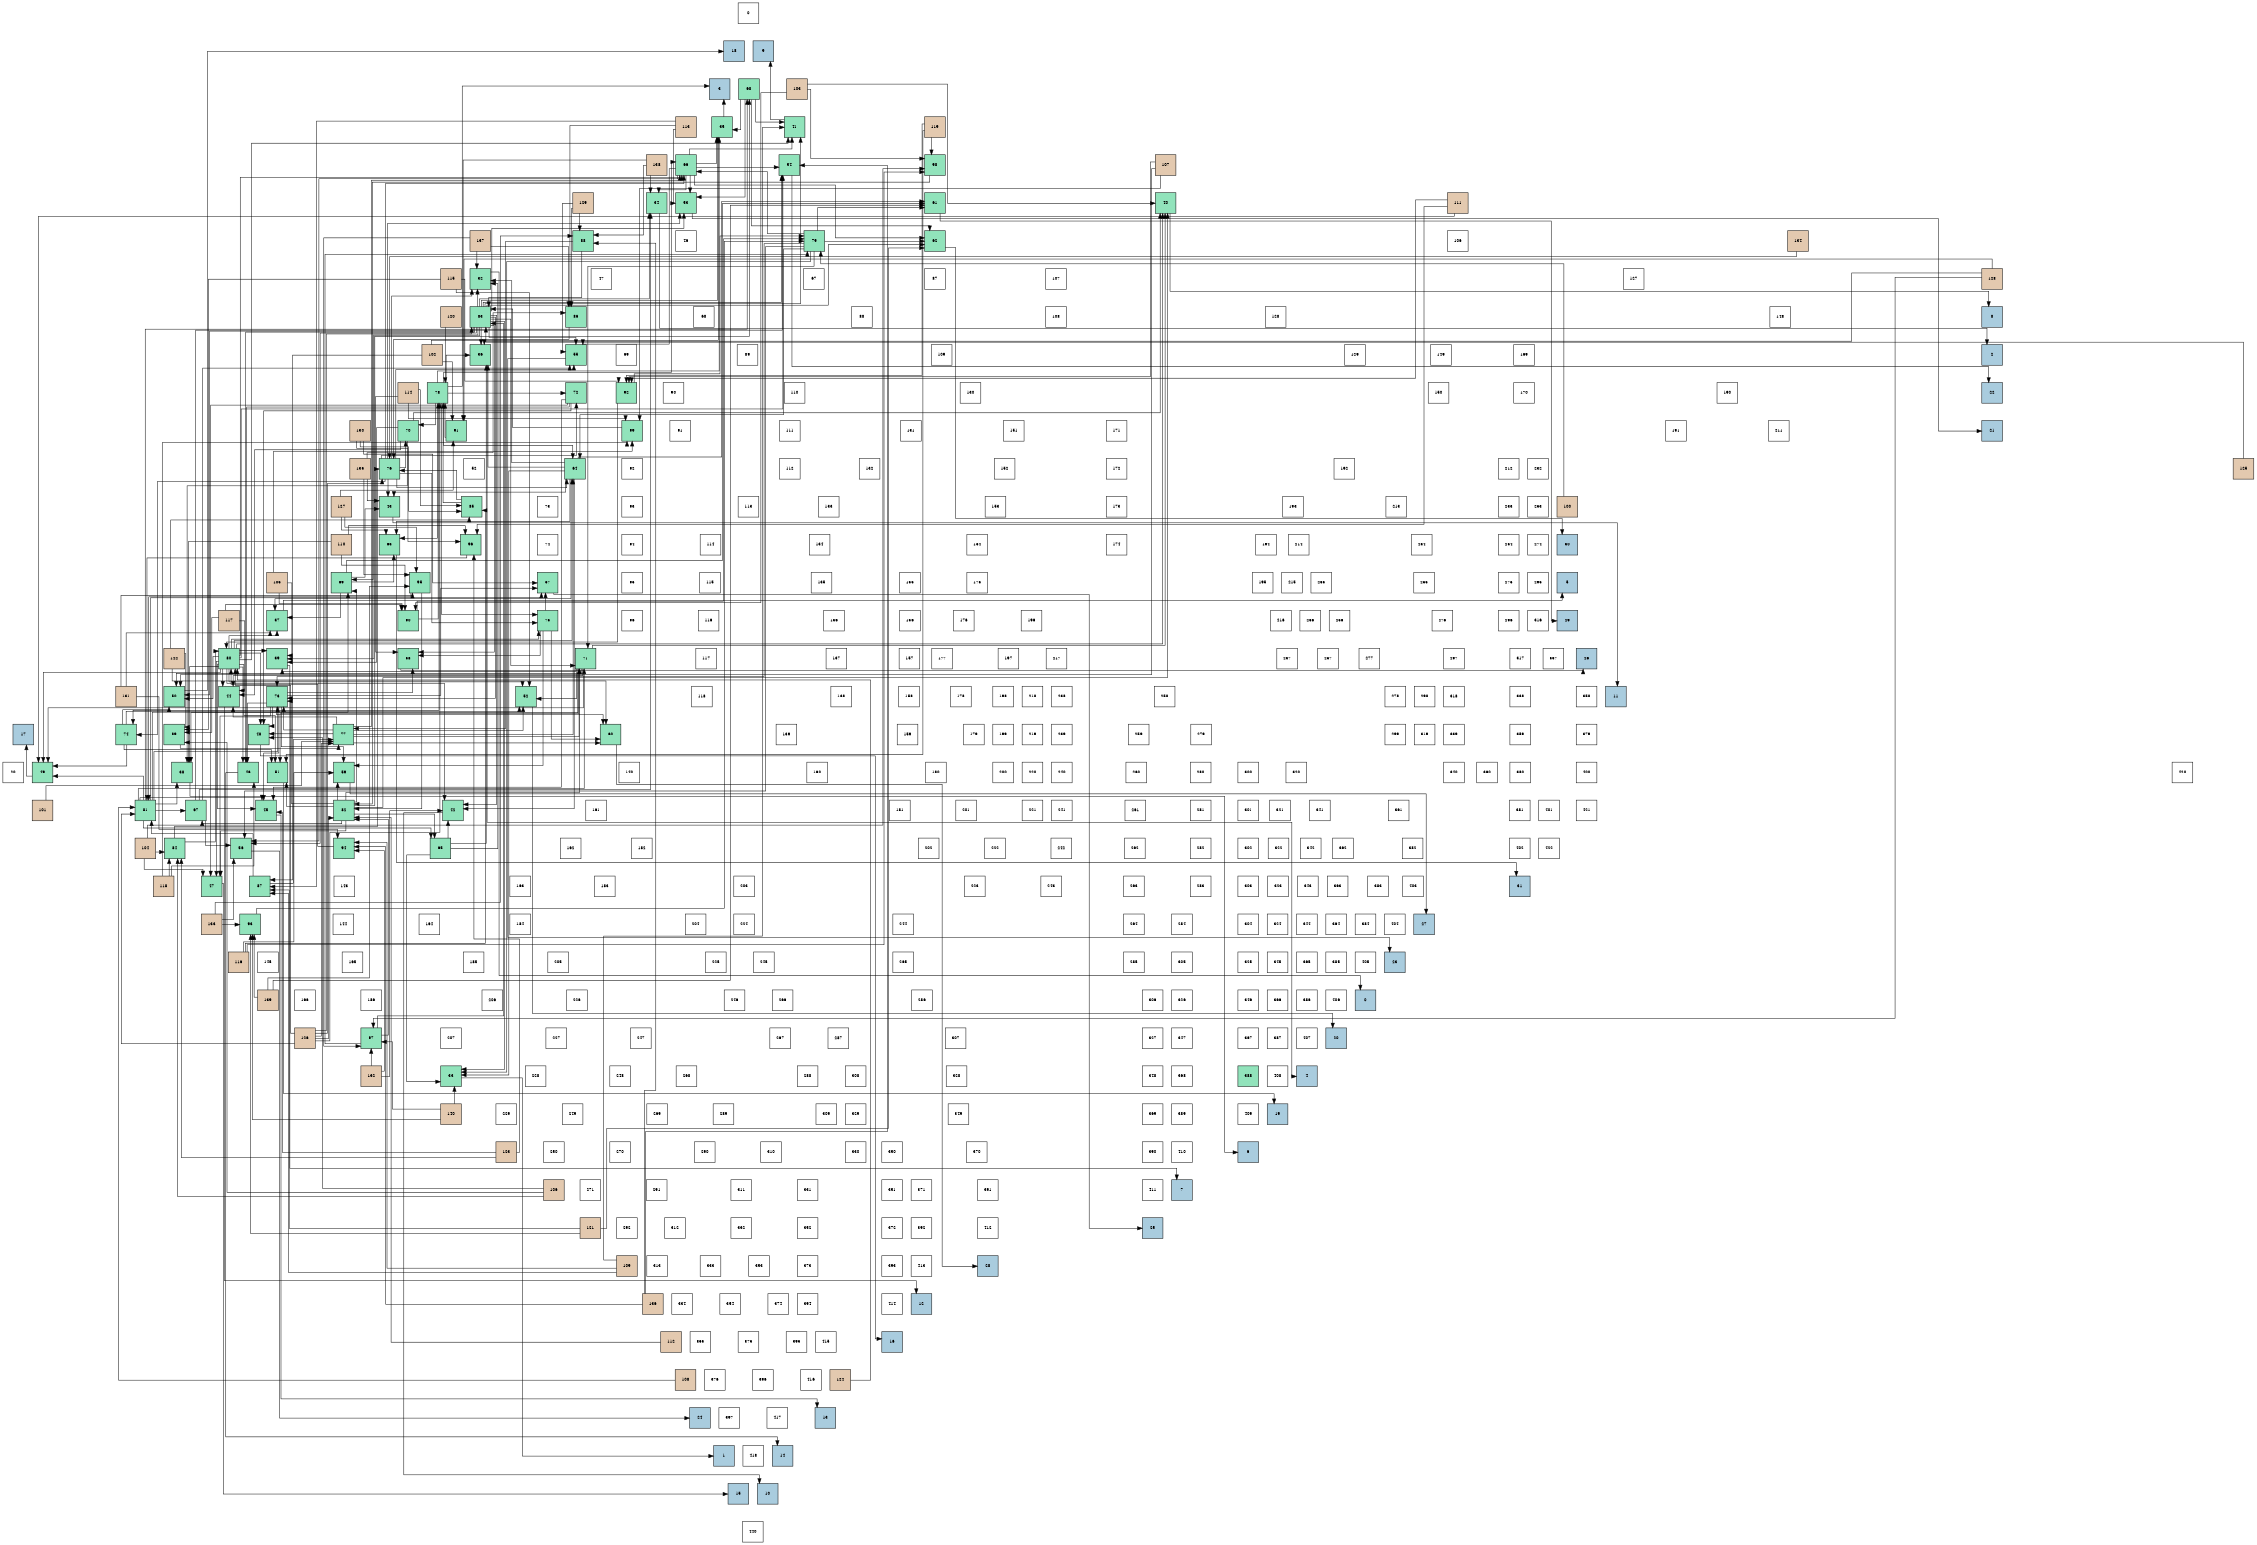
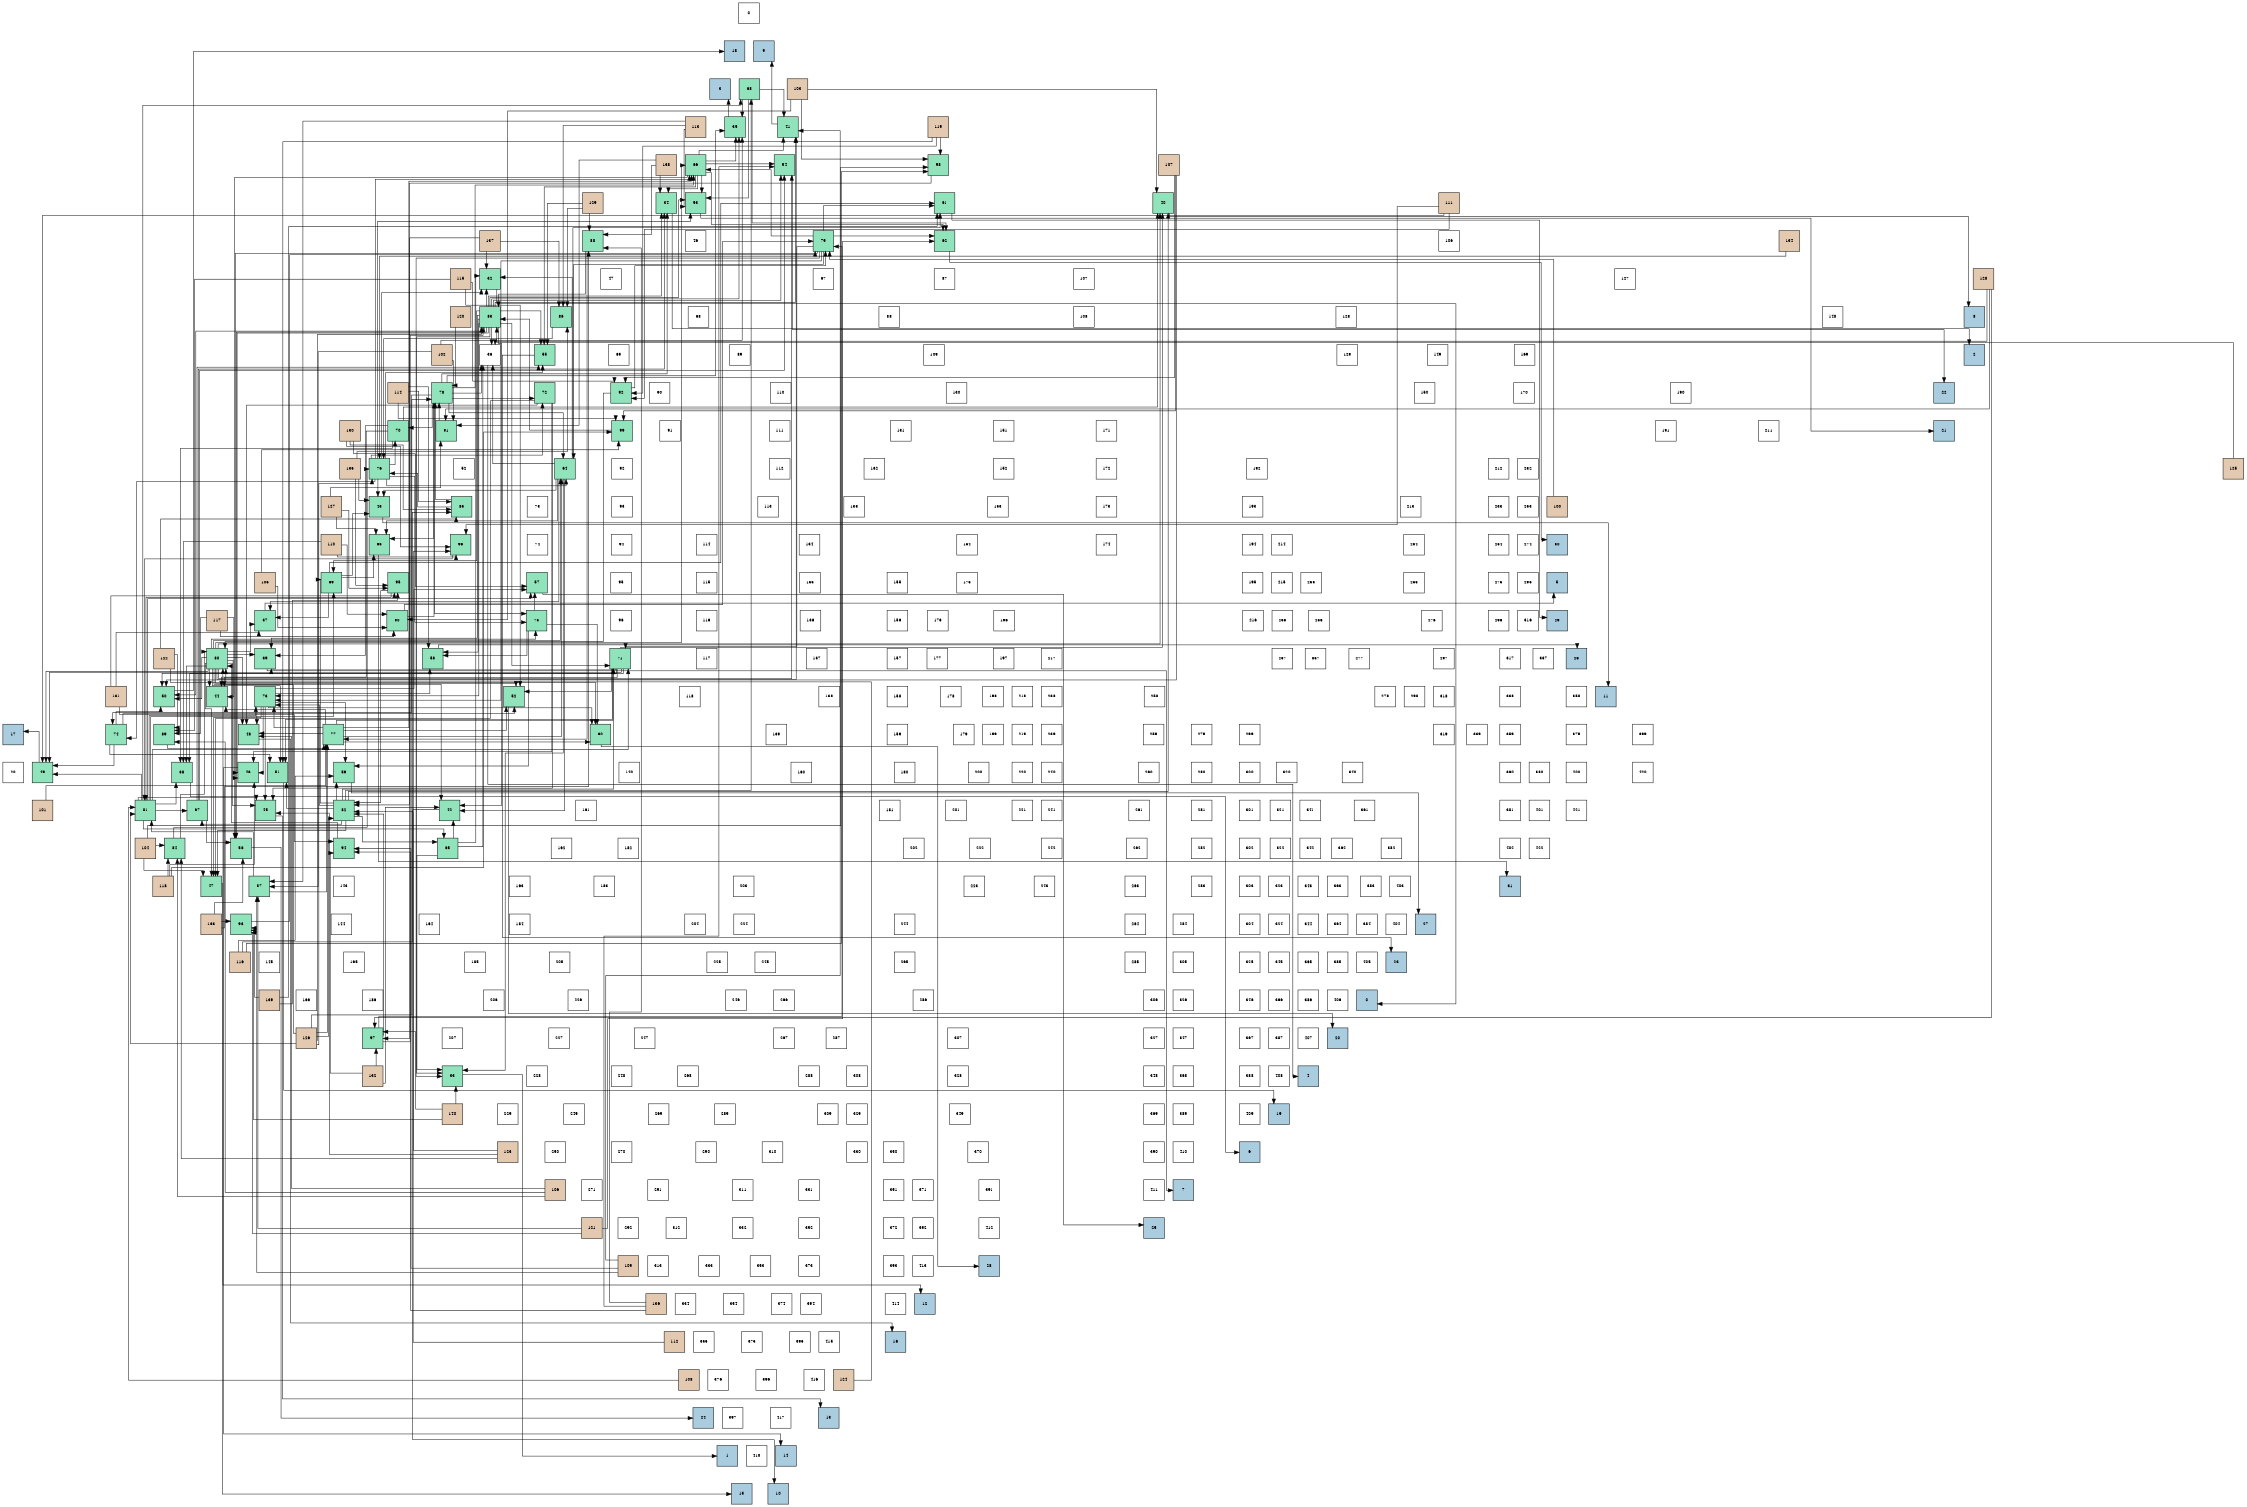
edge "78" -> "3": now "78" -> "34"
edge "83" -> "62": removed
node "36": fillcolor #91e3bb -> #ffffff
edge "105" -> "39": removed
node "257": label "257" -> "857"
node "399": added
node "388": fillcolor #91e3bb -> #ffffff
node "440": removed
